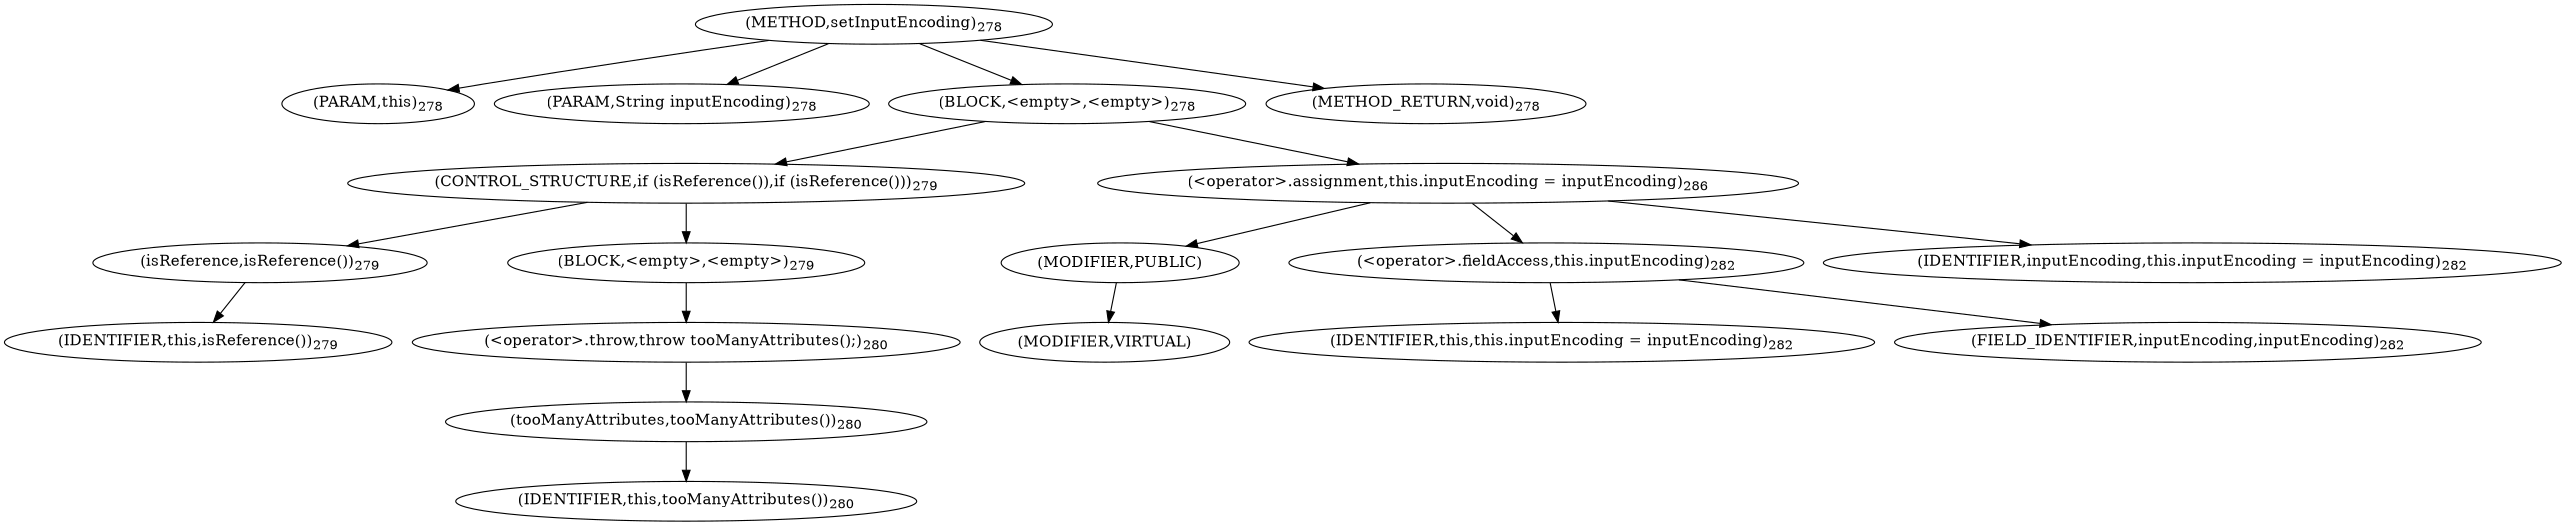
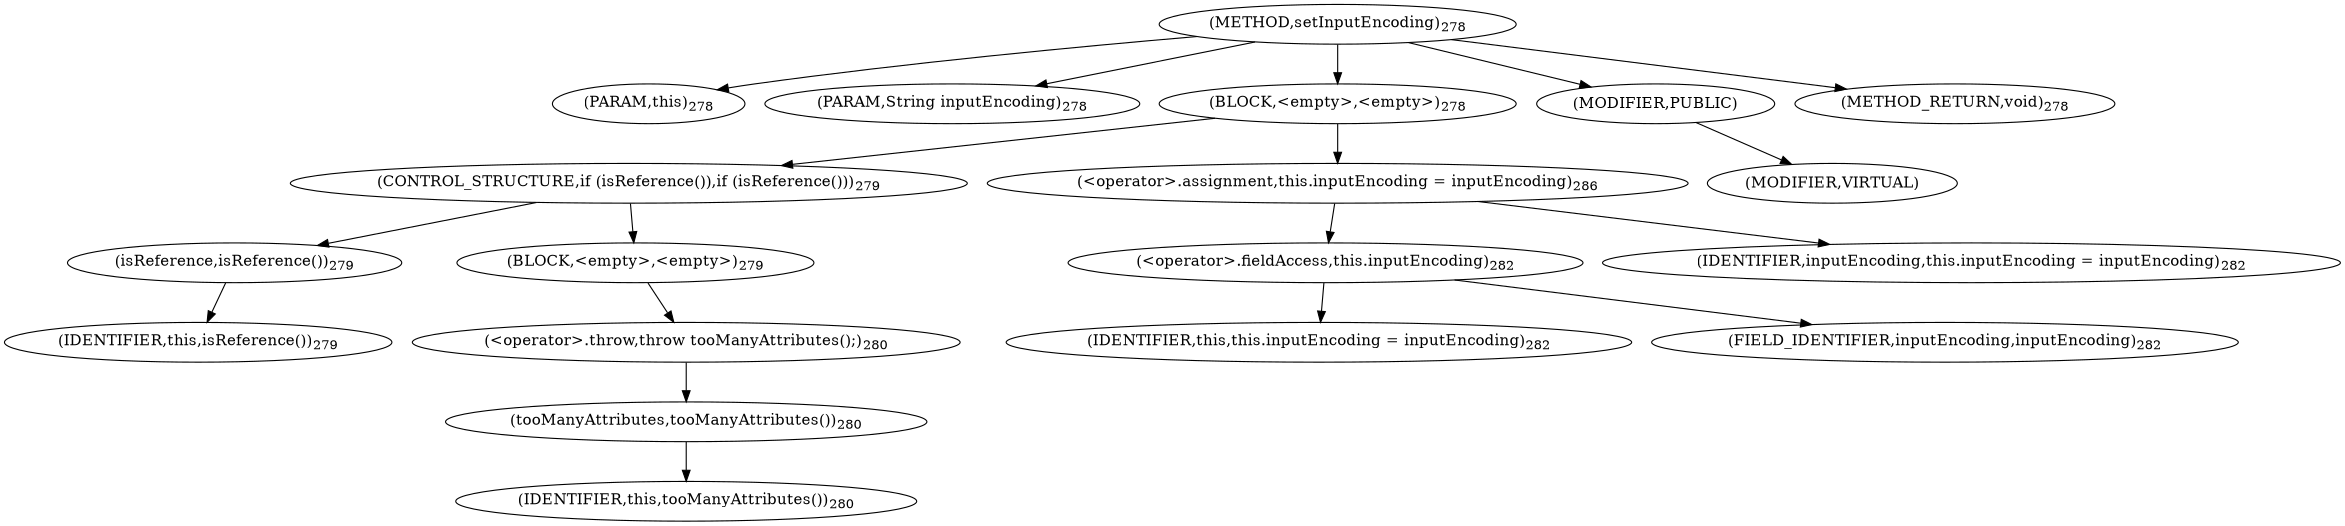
edge "(<operator>.assignment,this.inputEncoding = inputEncoding)" -> "(MODIFIER,PUBLIC)": now "(METHOD,setInputEncoding)" -> "(MODIFIER,PUBLIC)"
